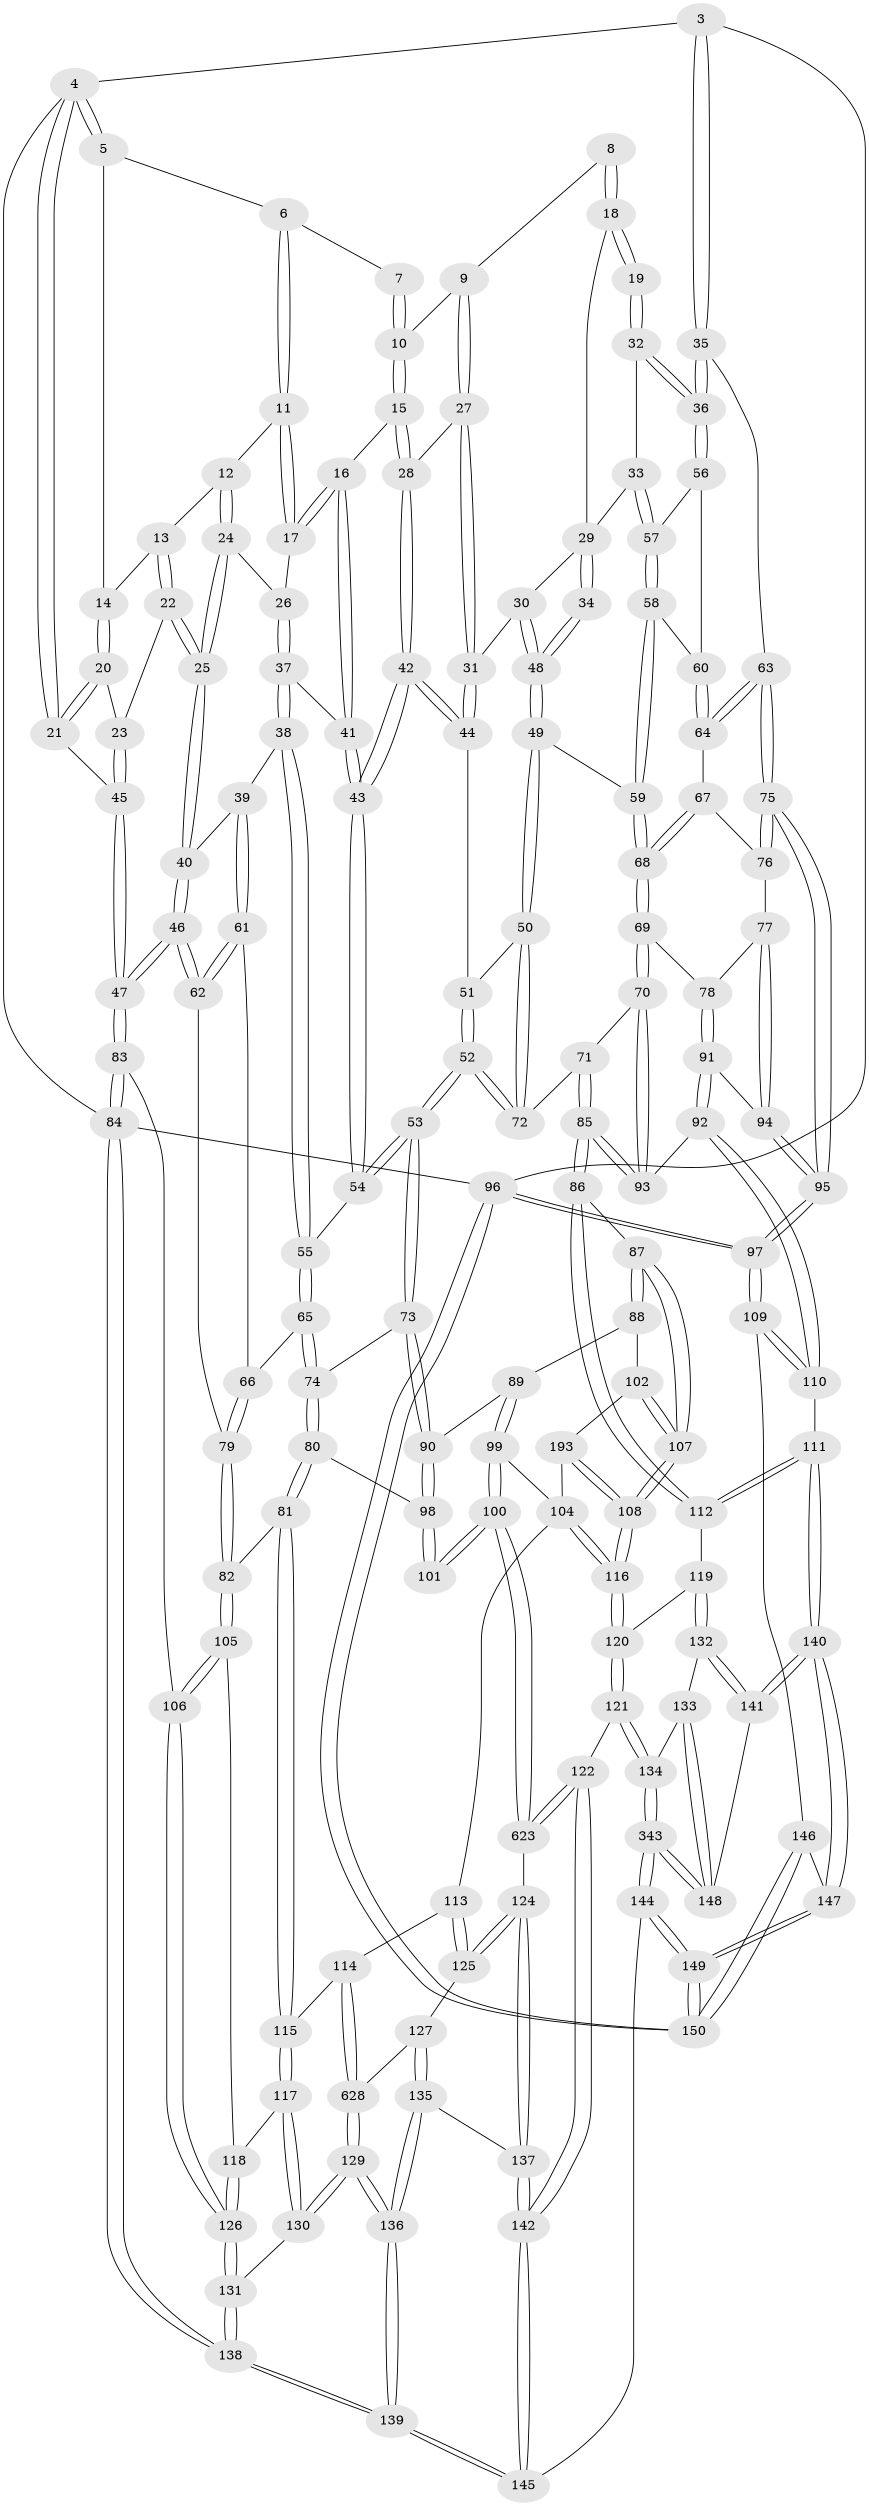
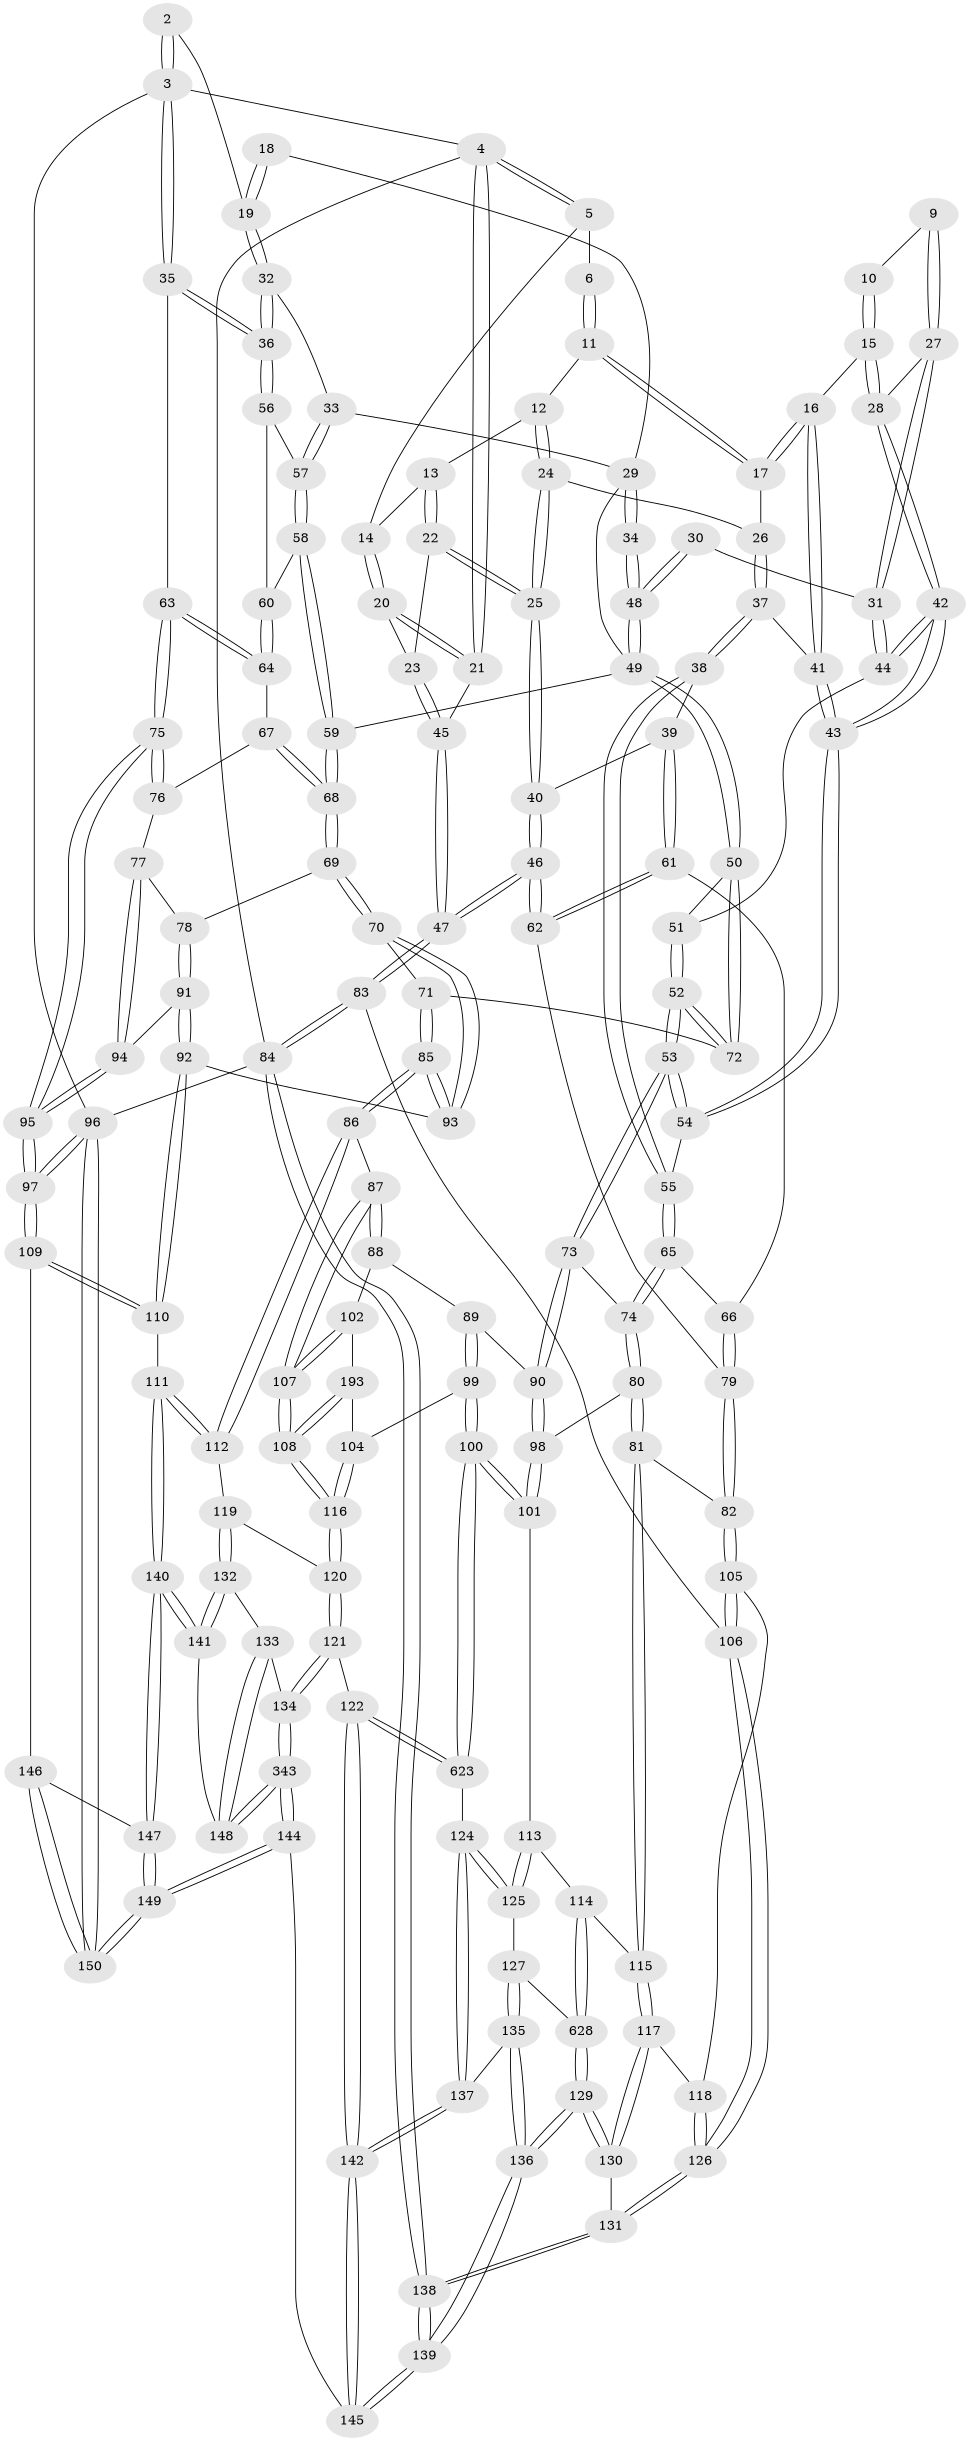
node "2": added
node "8": removed
node "7": removed
edge "29" -- "30": now "29" -- "49"
edge "104" -- "113": now "101" -- "113"
